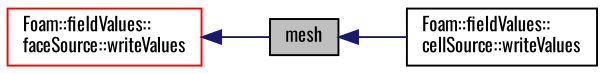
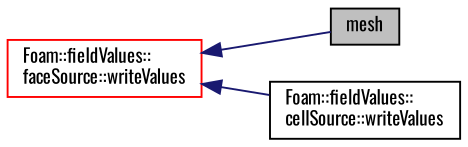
edge "Foam::fieldValues:: cellSource::writeValues" -> "mesh": now "Foam::fieldValues:: cellSource::writeValues" -> "Foam::fieldValues:: faceSource::writeValues"
